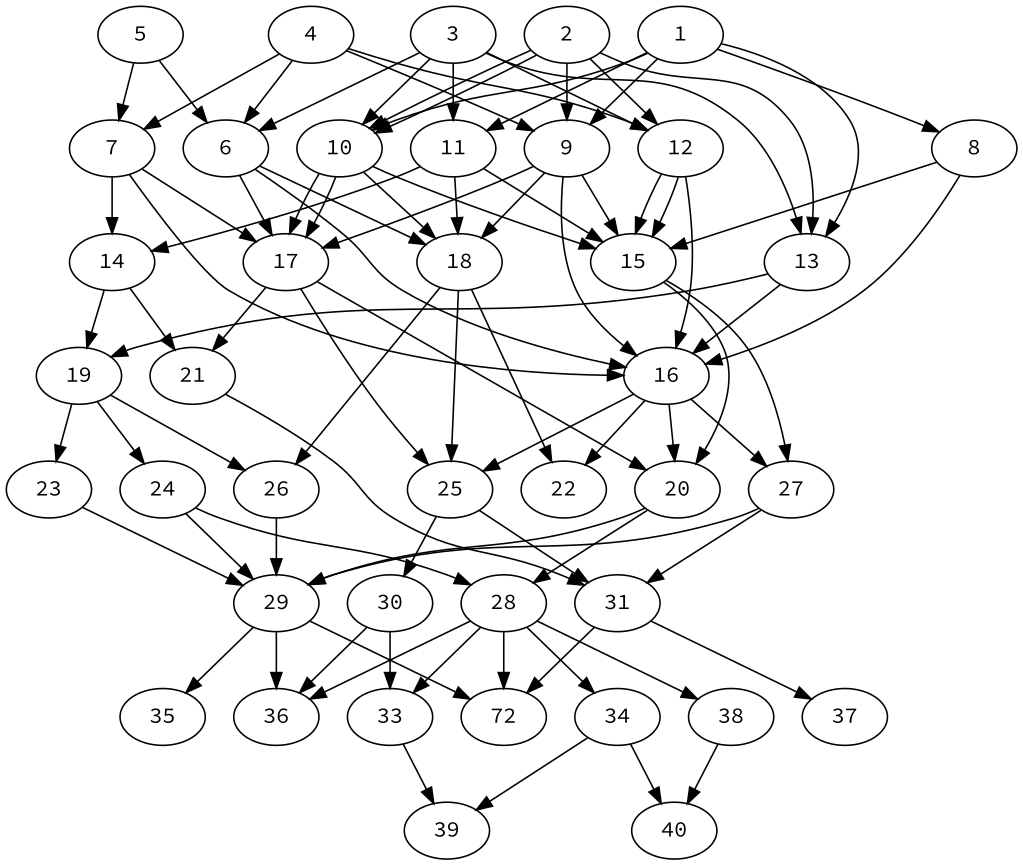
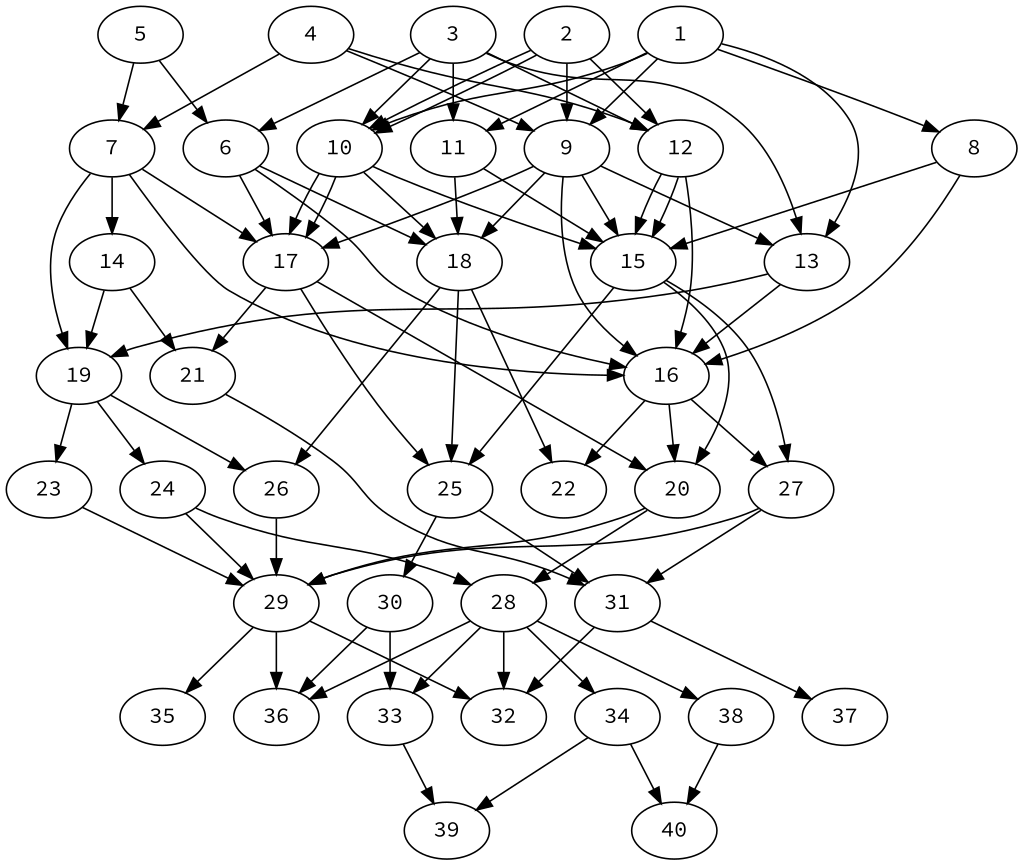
edge "4" -> "6": removed
edge "2" -> "13": now "9" -> "13"
edge "11" -> "14": removed
edge "7" -> "19": added
edge "16" -> "25": now "15" -> "25"
node "72": label "72" -> "32"
